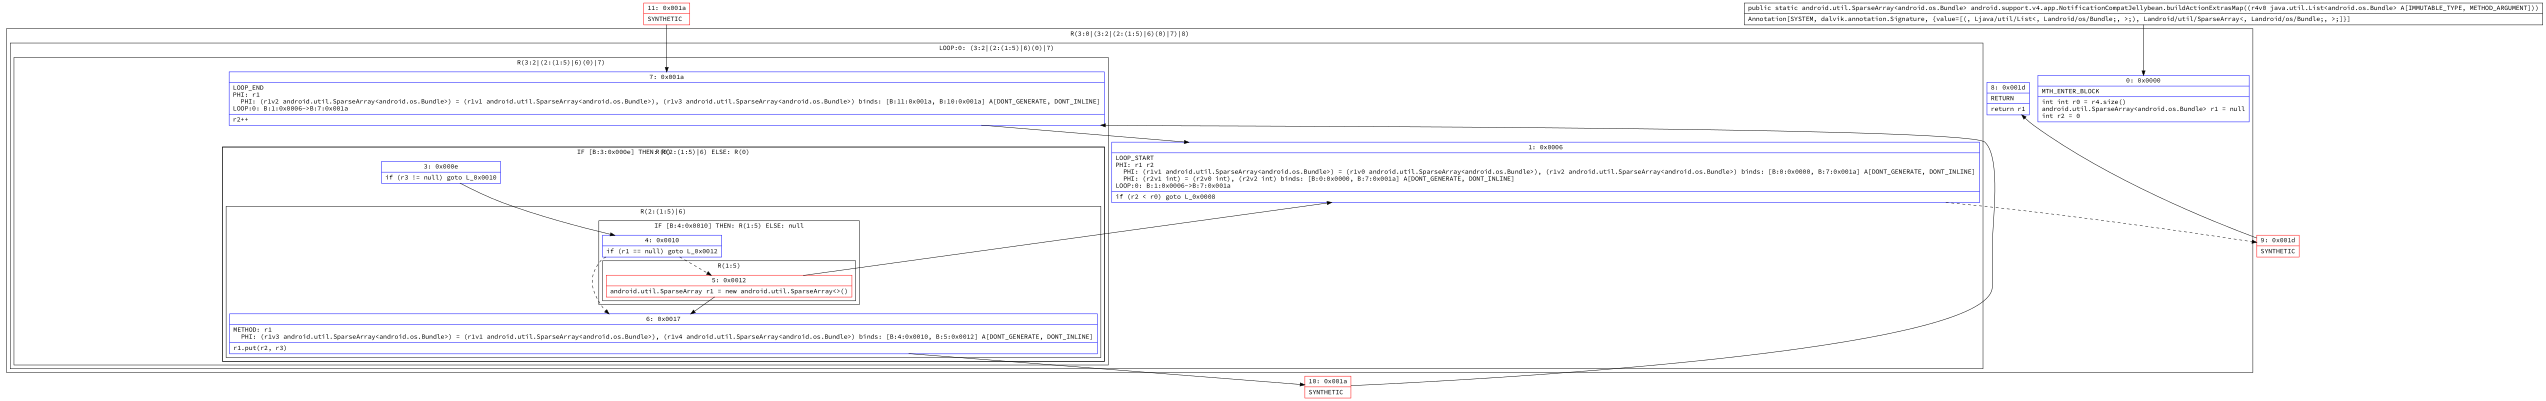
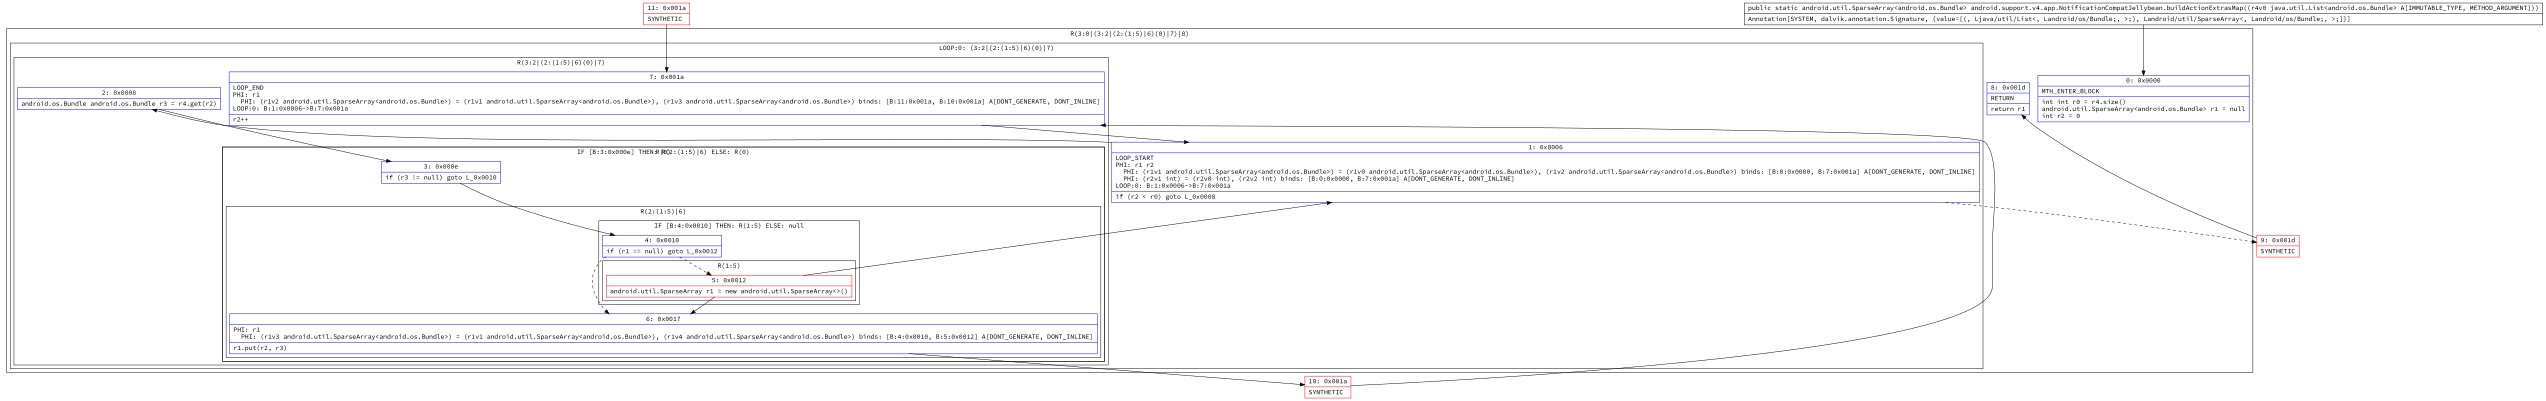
node "2: 0x0008": added
node "6: 0x0017": text "METHOD: r1" -> "PHI: r1"
